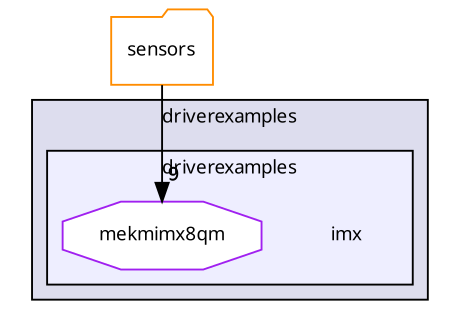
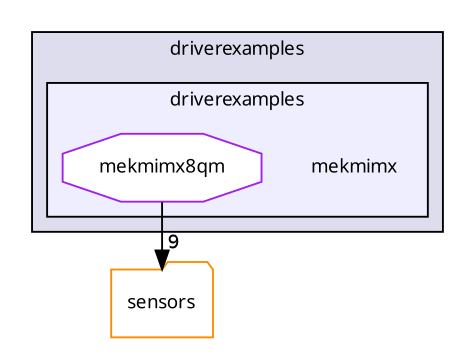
edge "sensors" -> "mekmimx8qm": reversed
node "imx": label "imx" -> "mekmimx"
